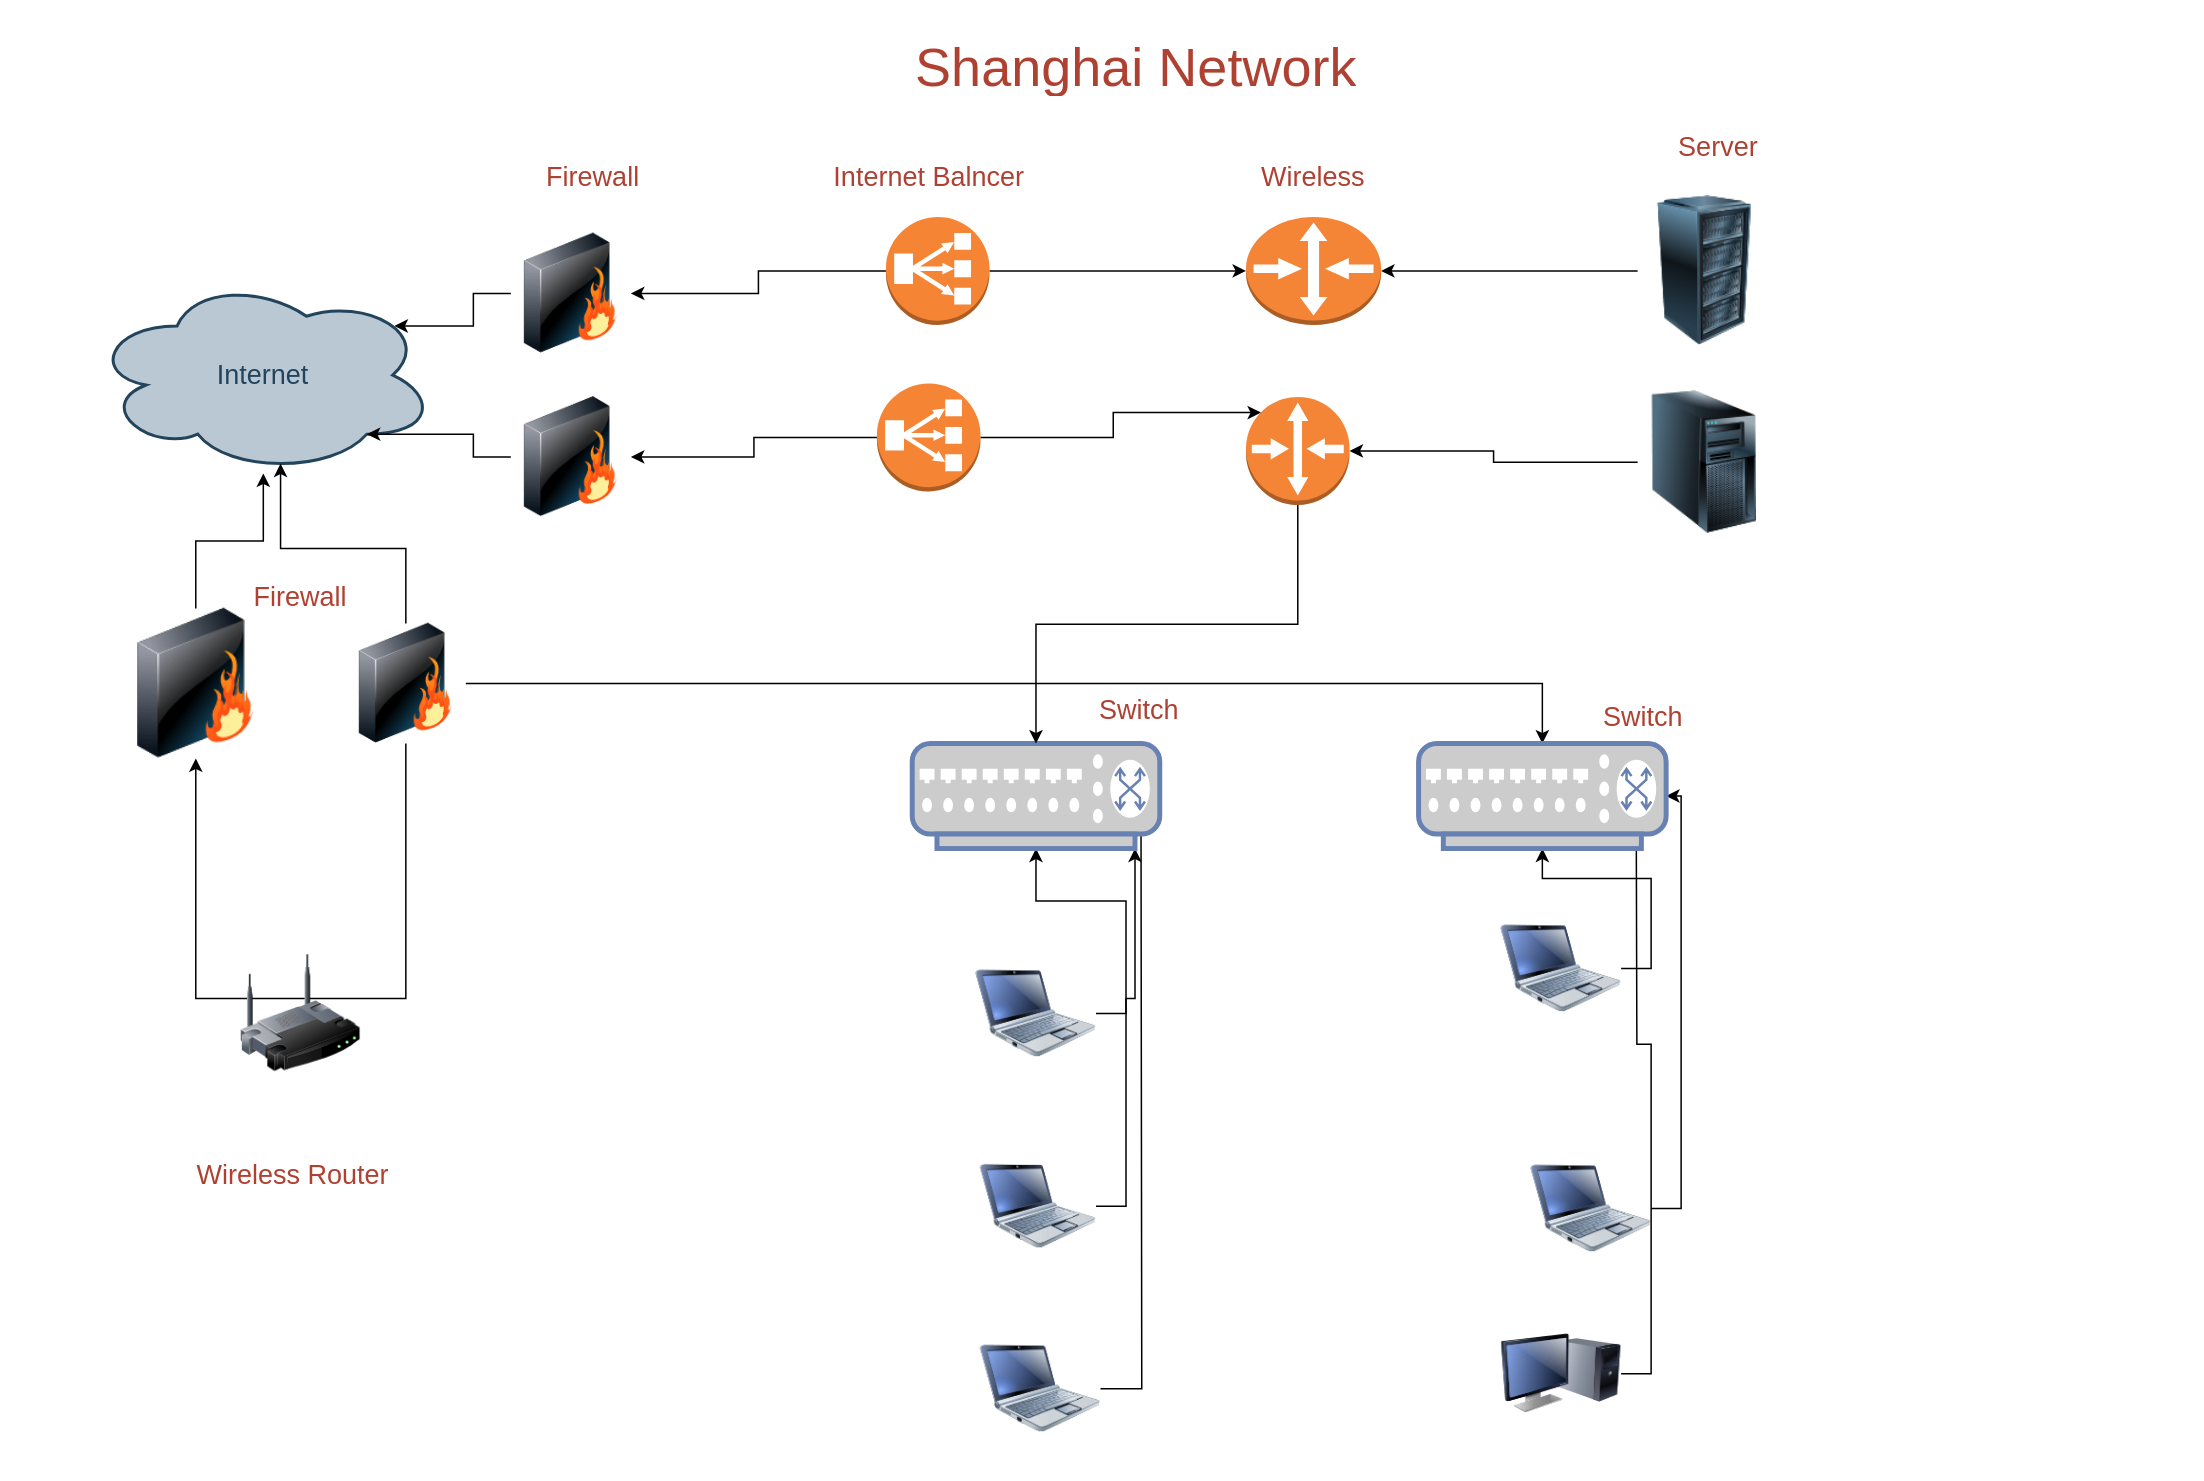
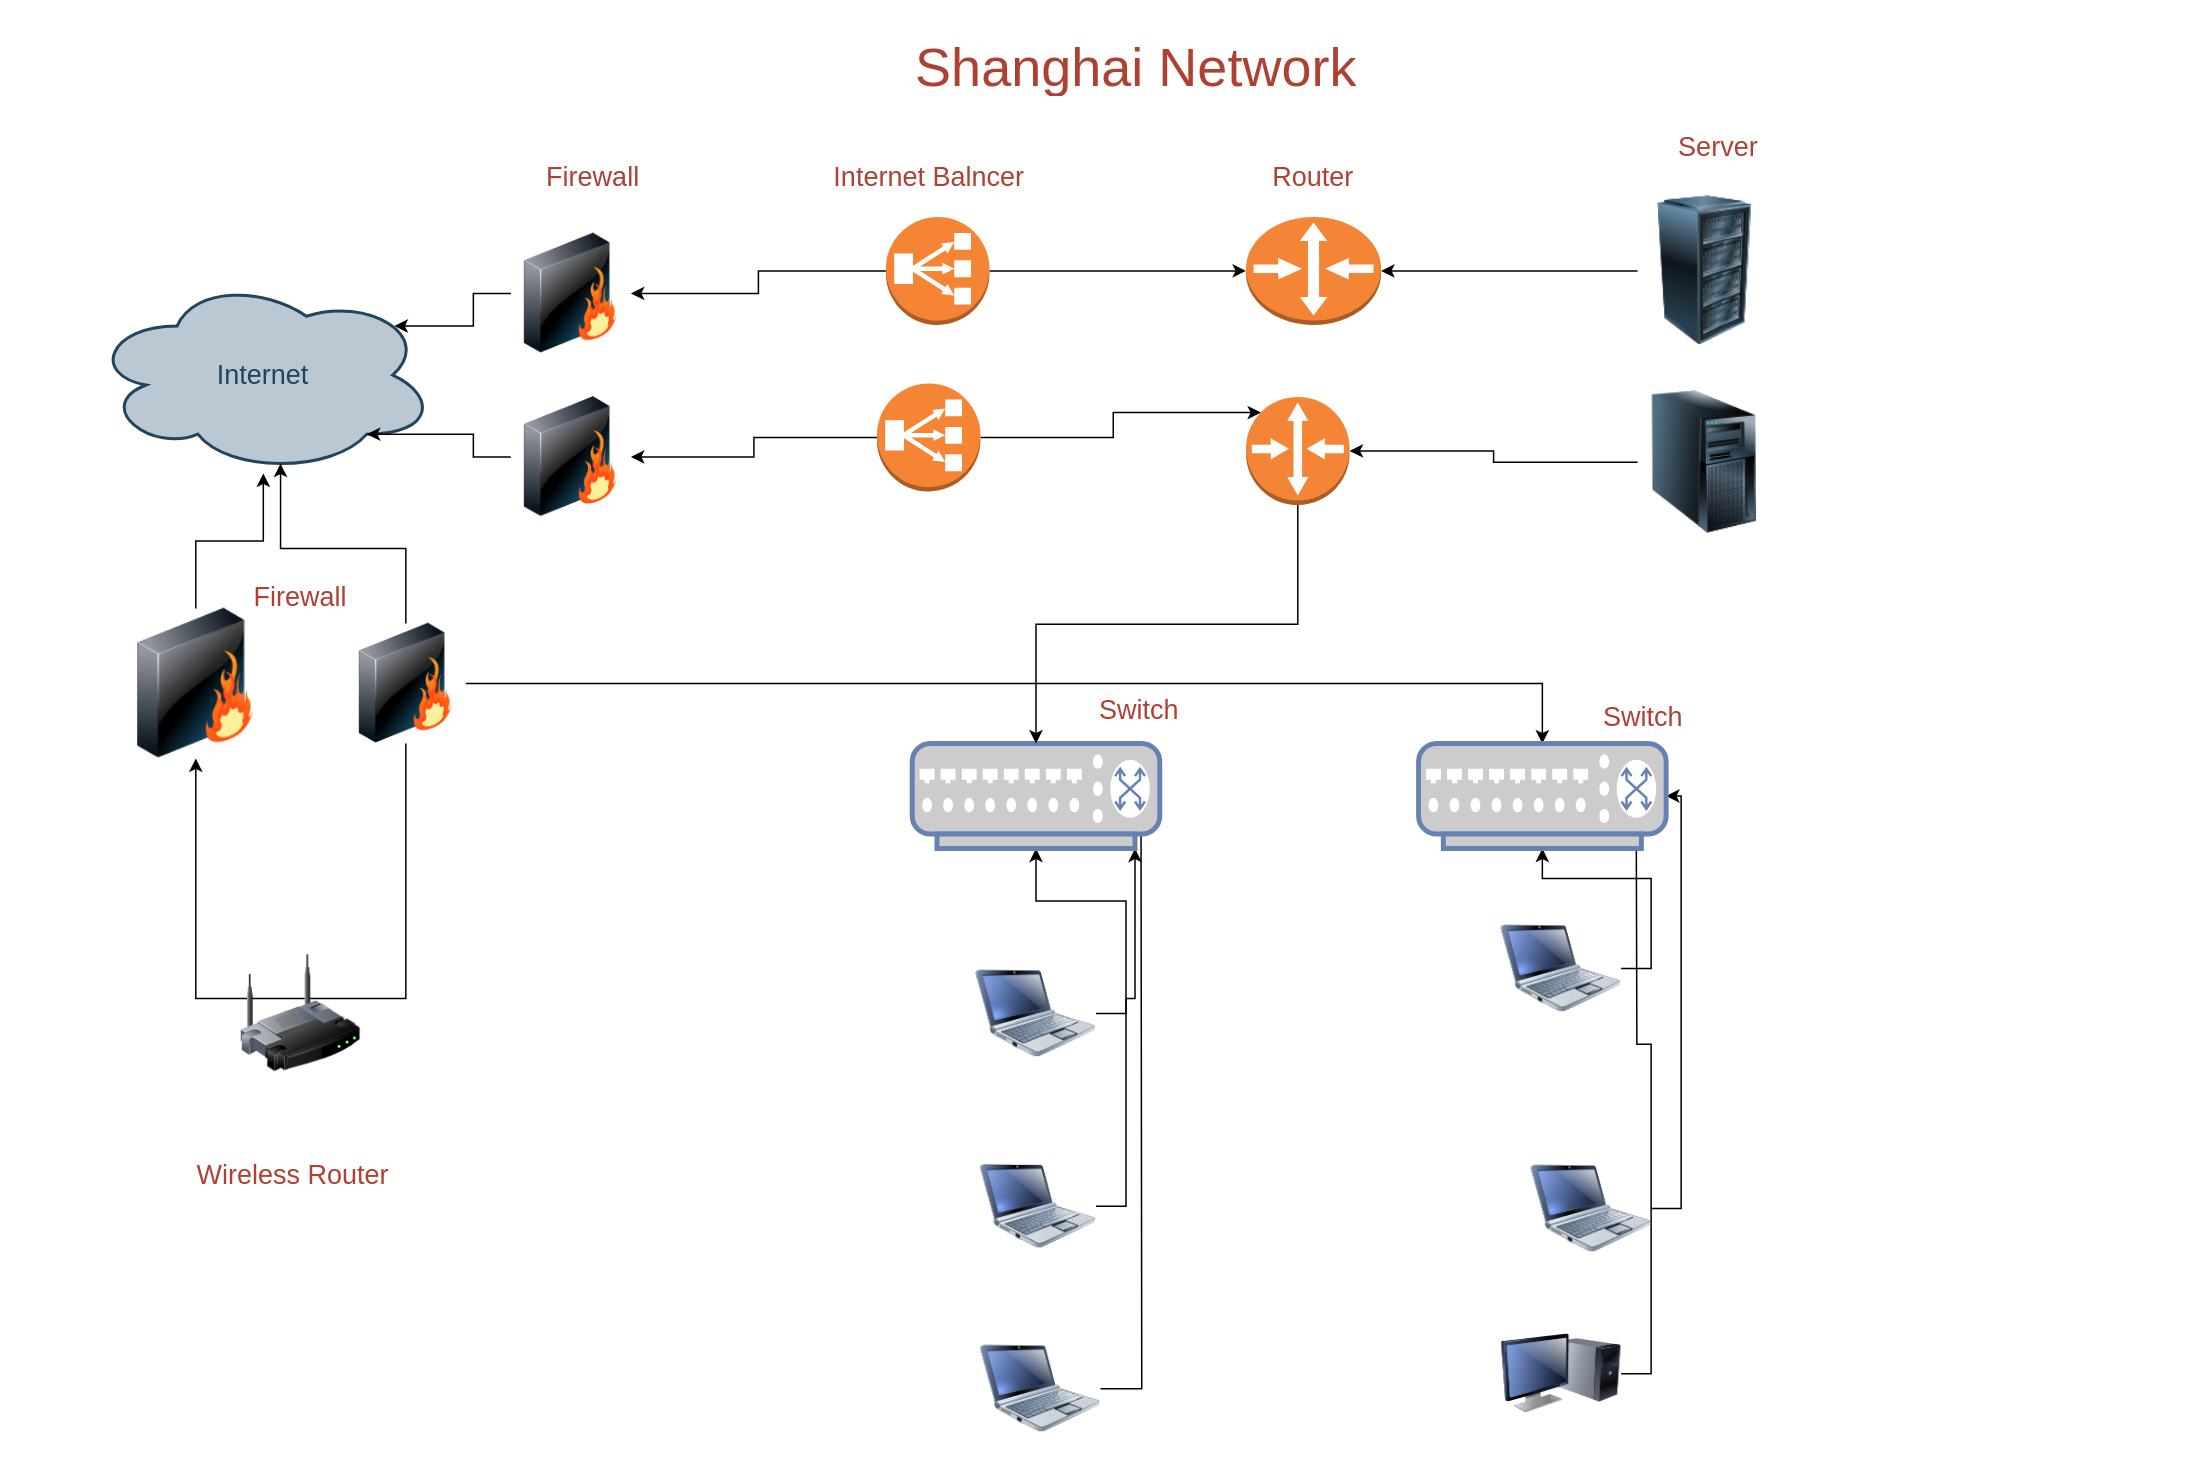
node "Wireless": label "Wireless" -> "Router"
